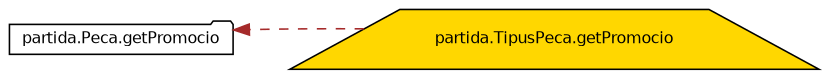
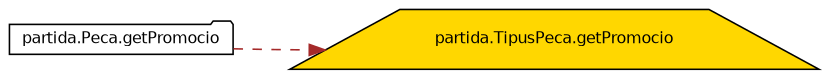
edge "partida.TipusPeca.getPromocio" -> "partida.Peca.getPromocio": reversed
